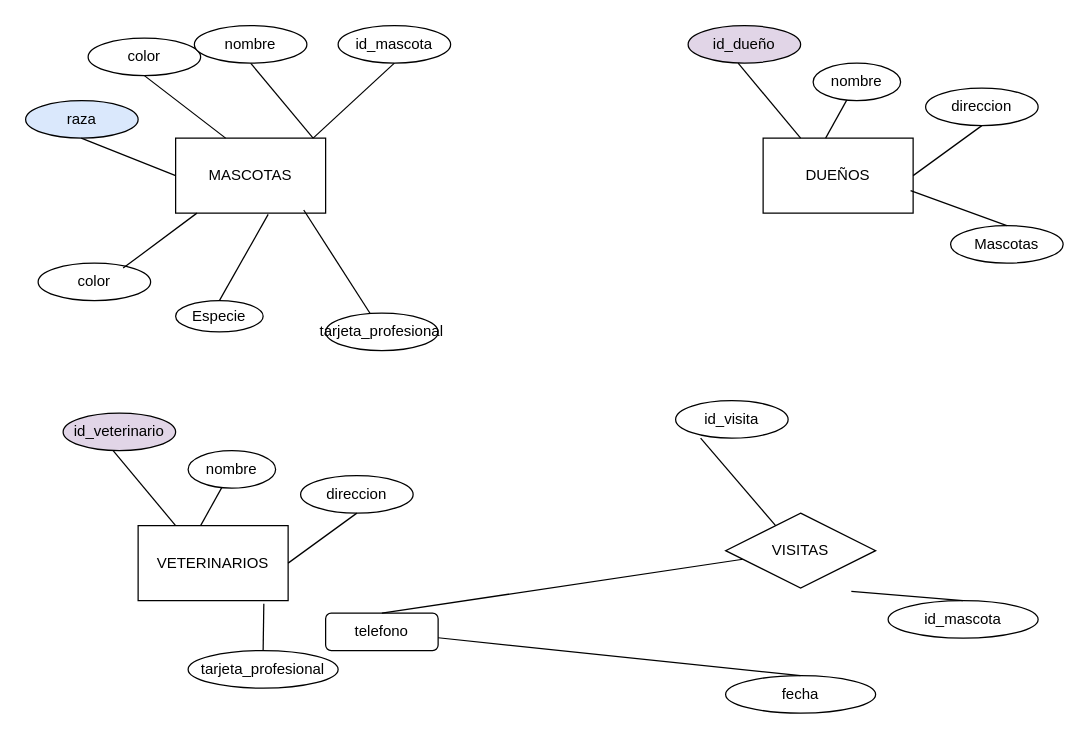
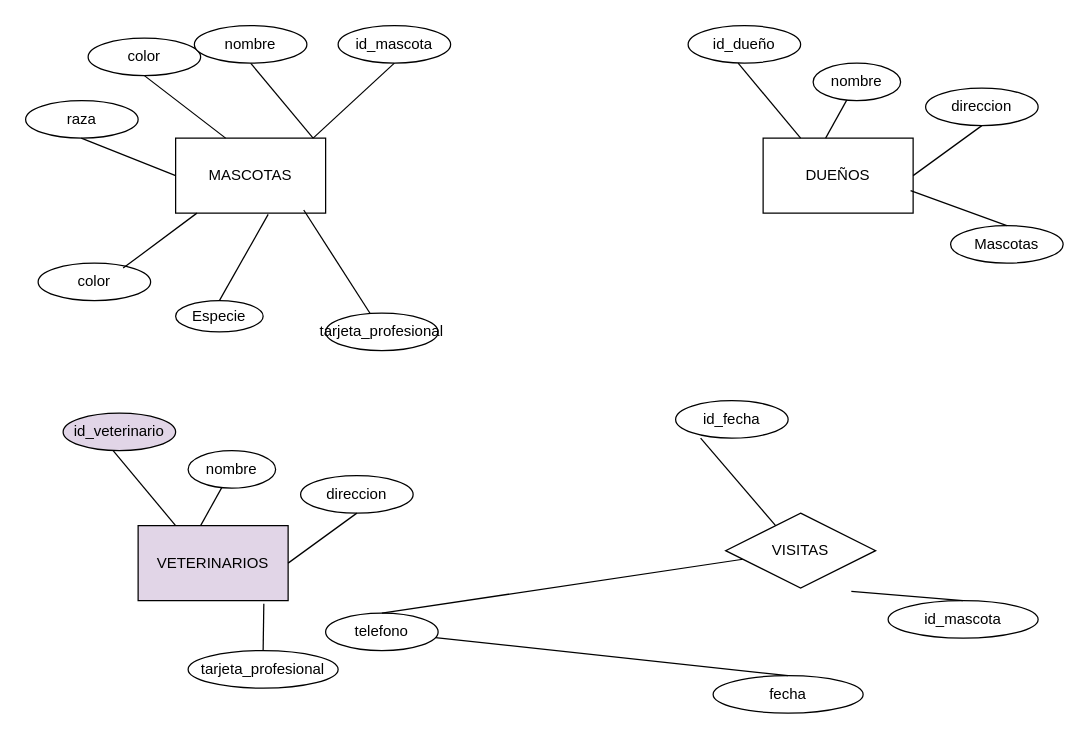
node "id_dueño": fillcolor #e1d5e7 -> #ffffff
node "raza": fillcolor #dae8fc -> #ffffff
node "id_visita": label "id_visita" -> "id_fecha"
node "VETERINARIOS": fillcolor #ffffff -> #e1d5e7
node "telefono": shape rounded rectangle -> ellipse
node "fecha": moved (801, 694) -> (788, 694)
